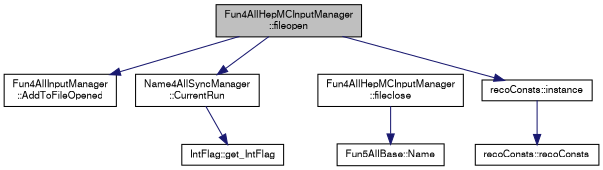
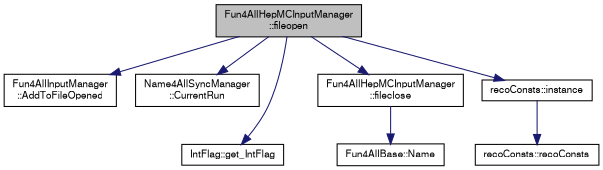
edge "Fun4AllHepMCInputManager ::fileopen" -> "Fun4AllHepMCInputManager ::fileclose": added
edge "Name4AllSyncManager ::CurrentRun" -> "IntFlag::get_IntFlag": now "Fun4AllHepMCInputManager ::fileopen" -> "IntFlag::get_IntFlag"
node "Fun5AllBase::Name": label "Fun5AllBase::Name" -> "Fun4AllBase::Name"
